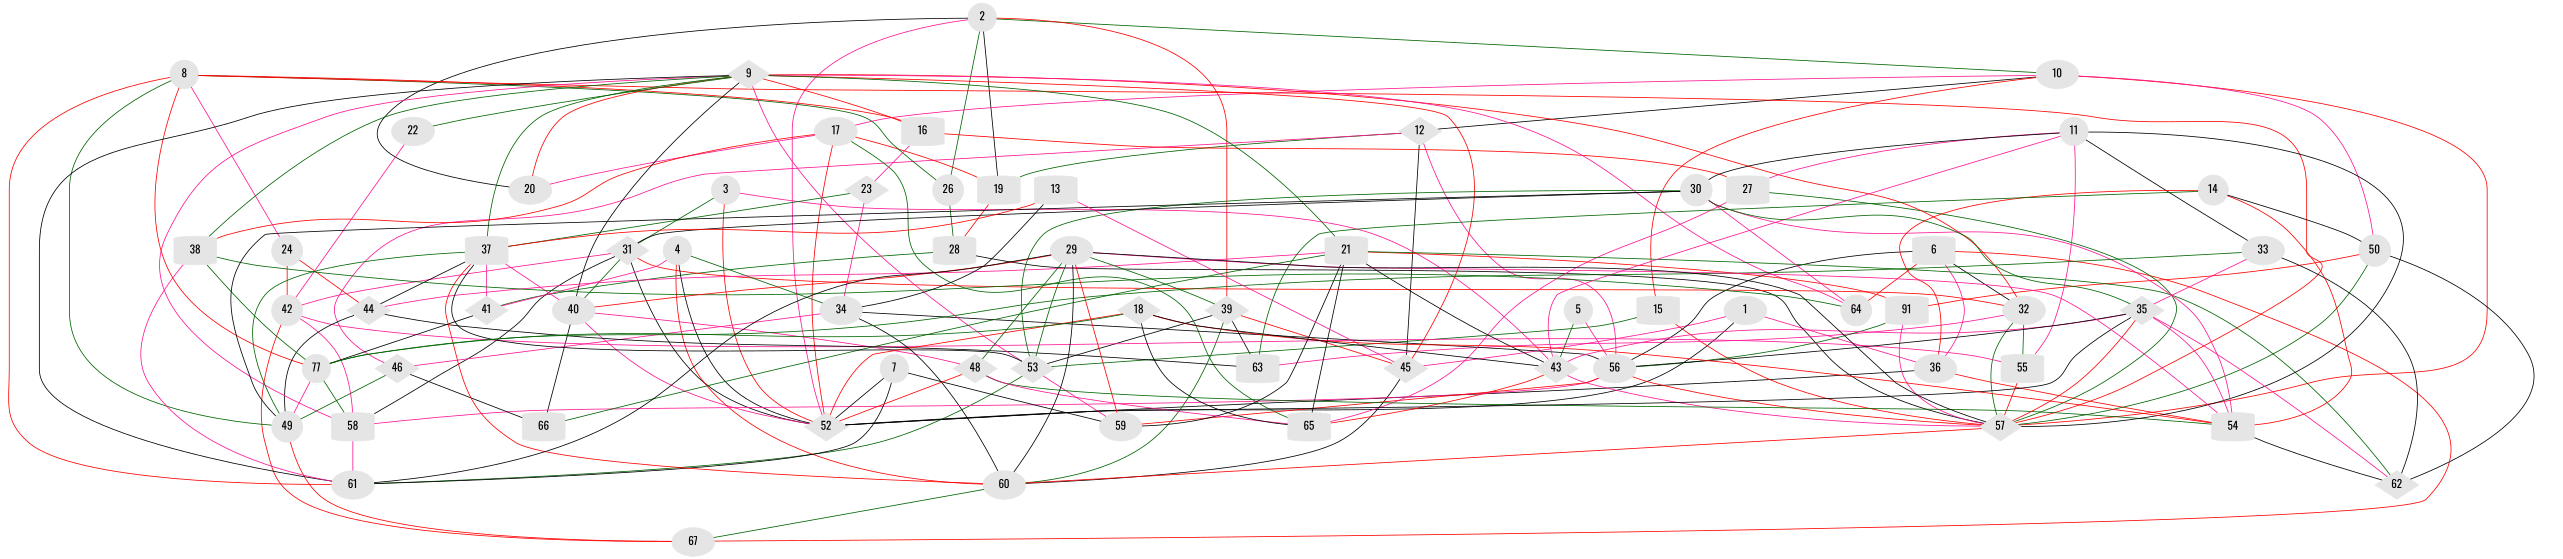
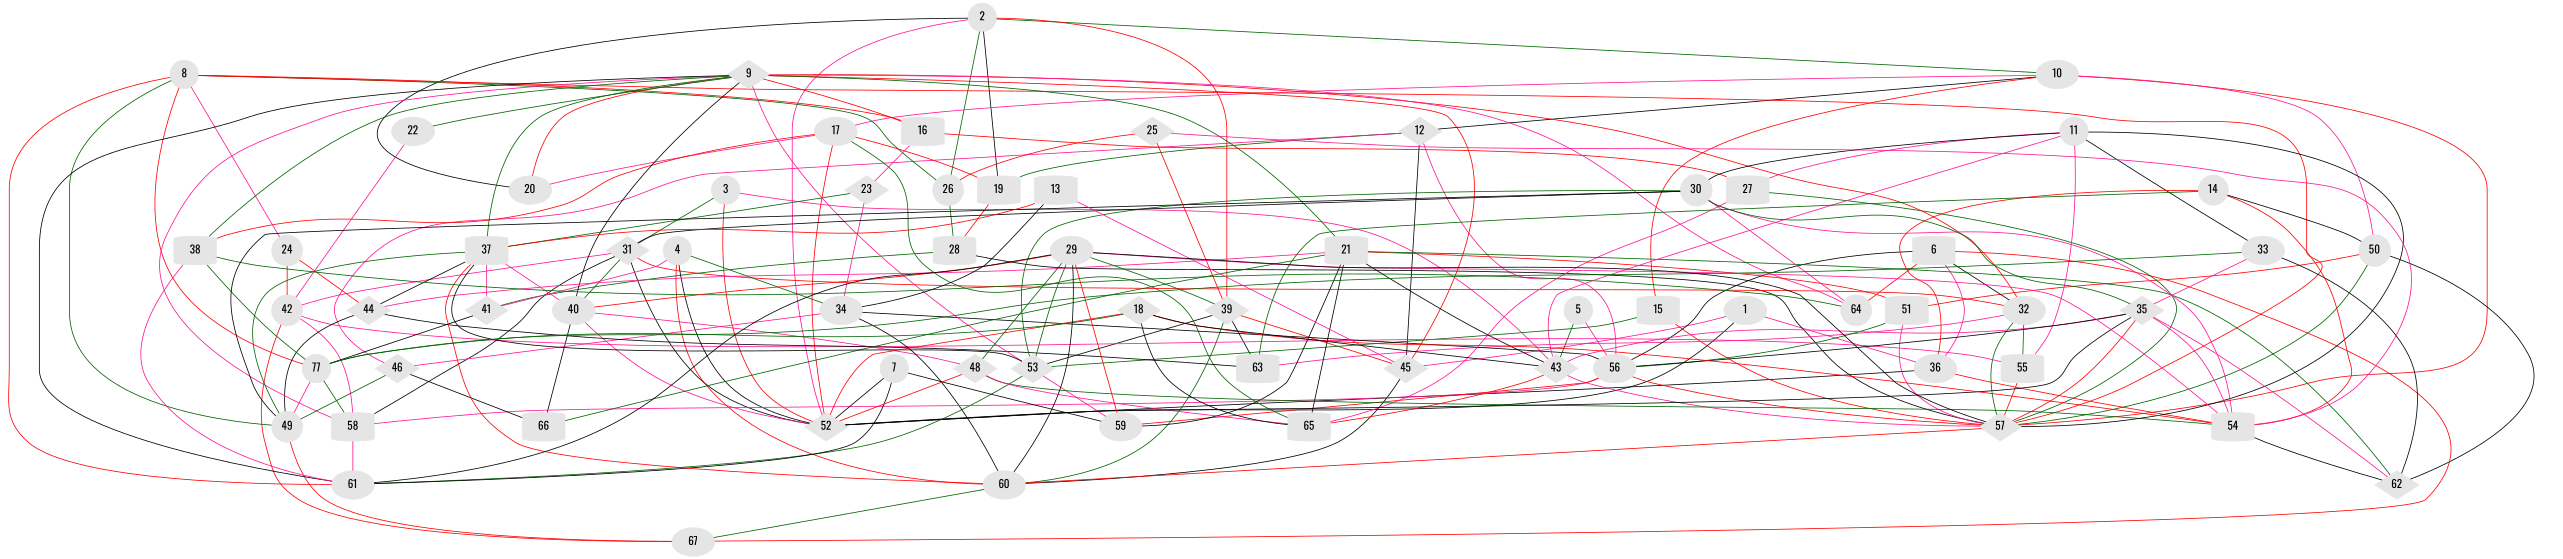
node "25": added
node "91": label "91" -> "51"
